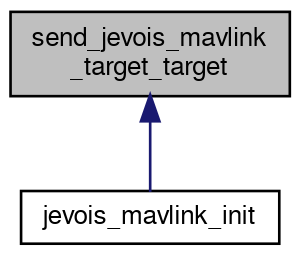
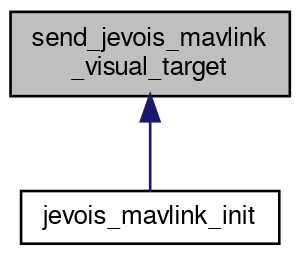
node "send_jevois_mavlink _target_target": label "send_jevois_mavlink _target_target" -> "send_jevois_mavlink _visual_target"
